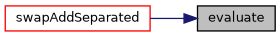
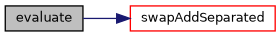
edge "swapAddSeparated" -> "evaluate": reversed
